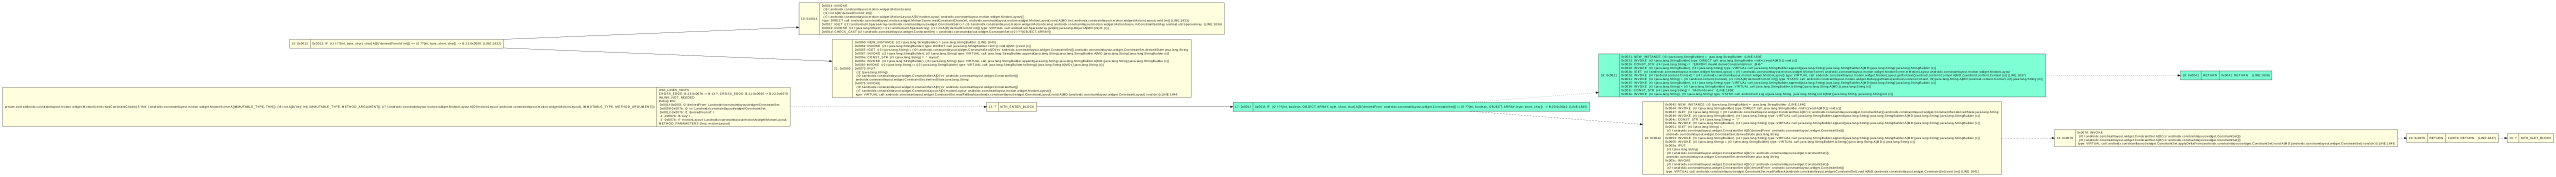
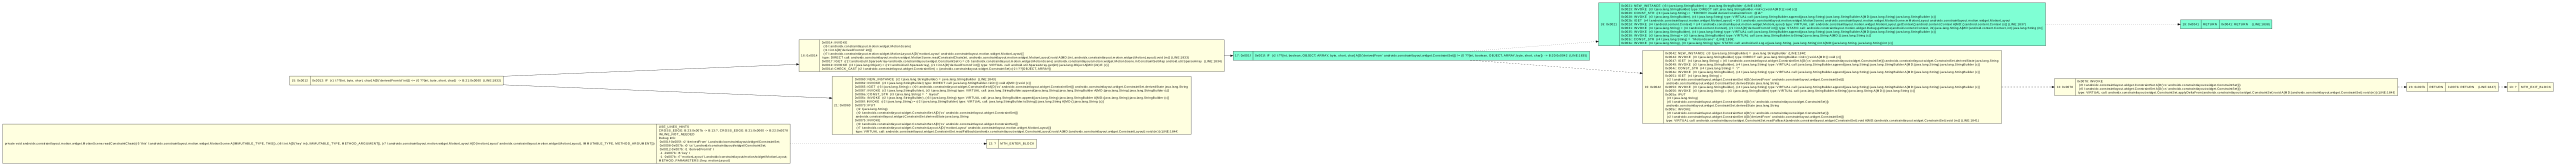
edge "12: ?" -> "17: 0x001f": now "16: 0x0014" -> "17: 0x001f"
node "13: ?": text "MTH_IGET_BLOCK" -> "MTH_EXIT_BLOCK"
